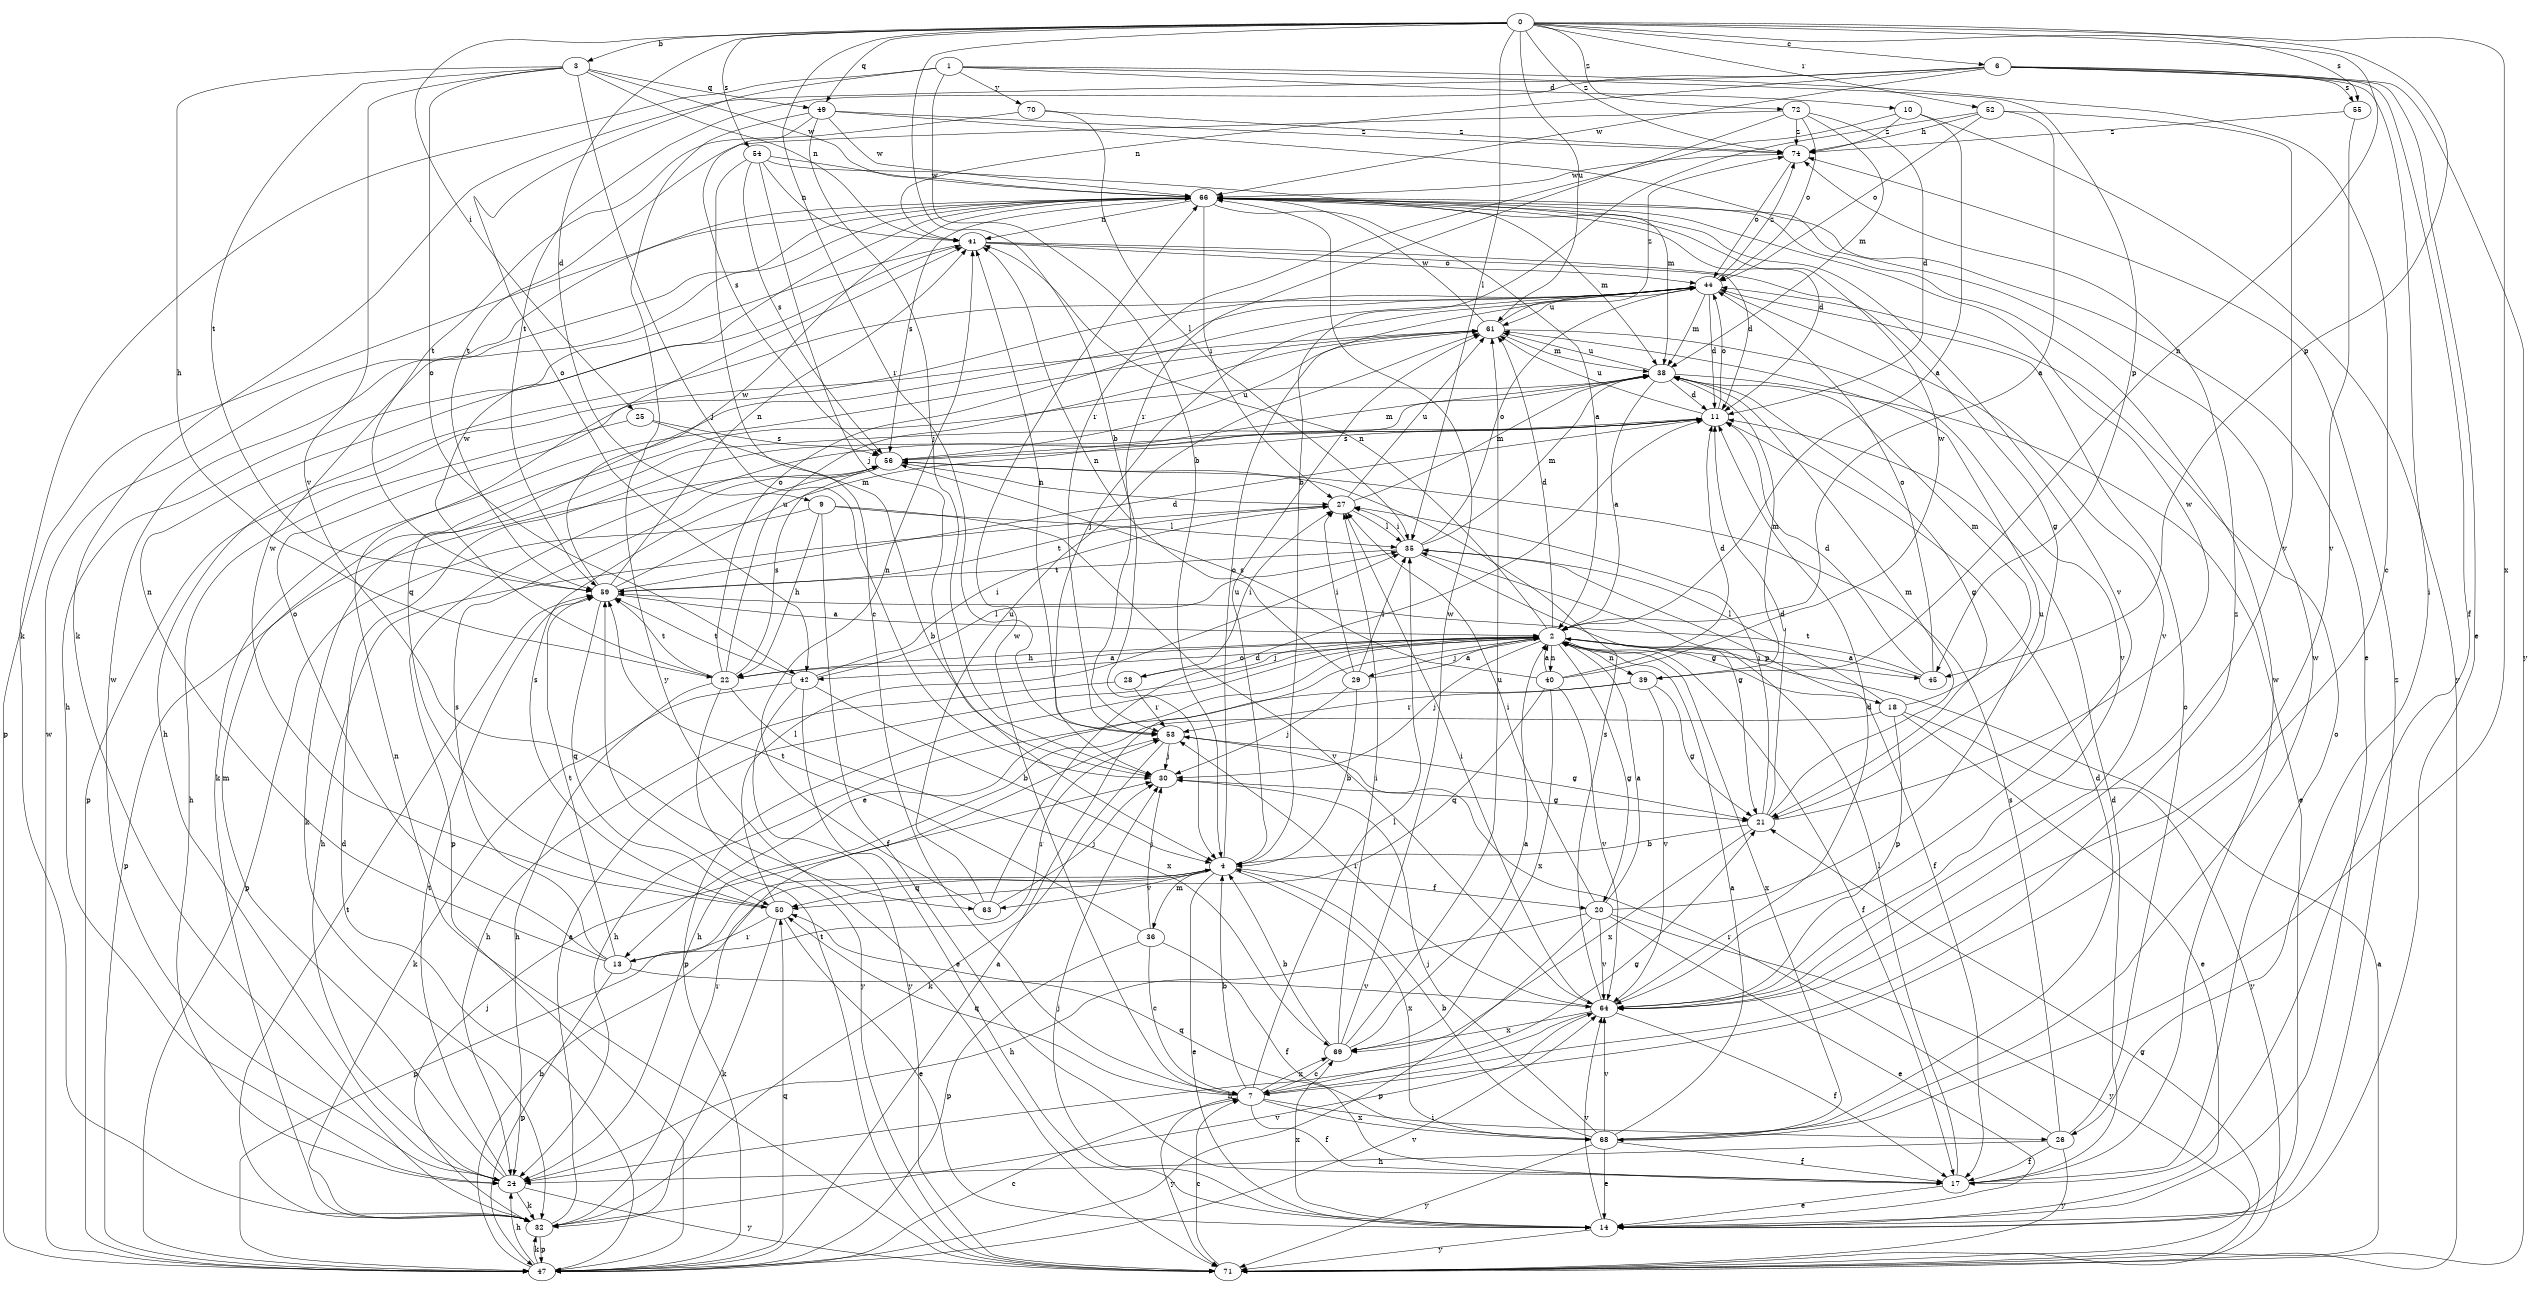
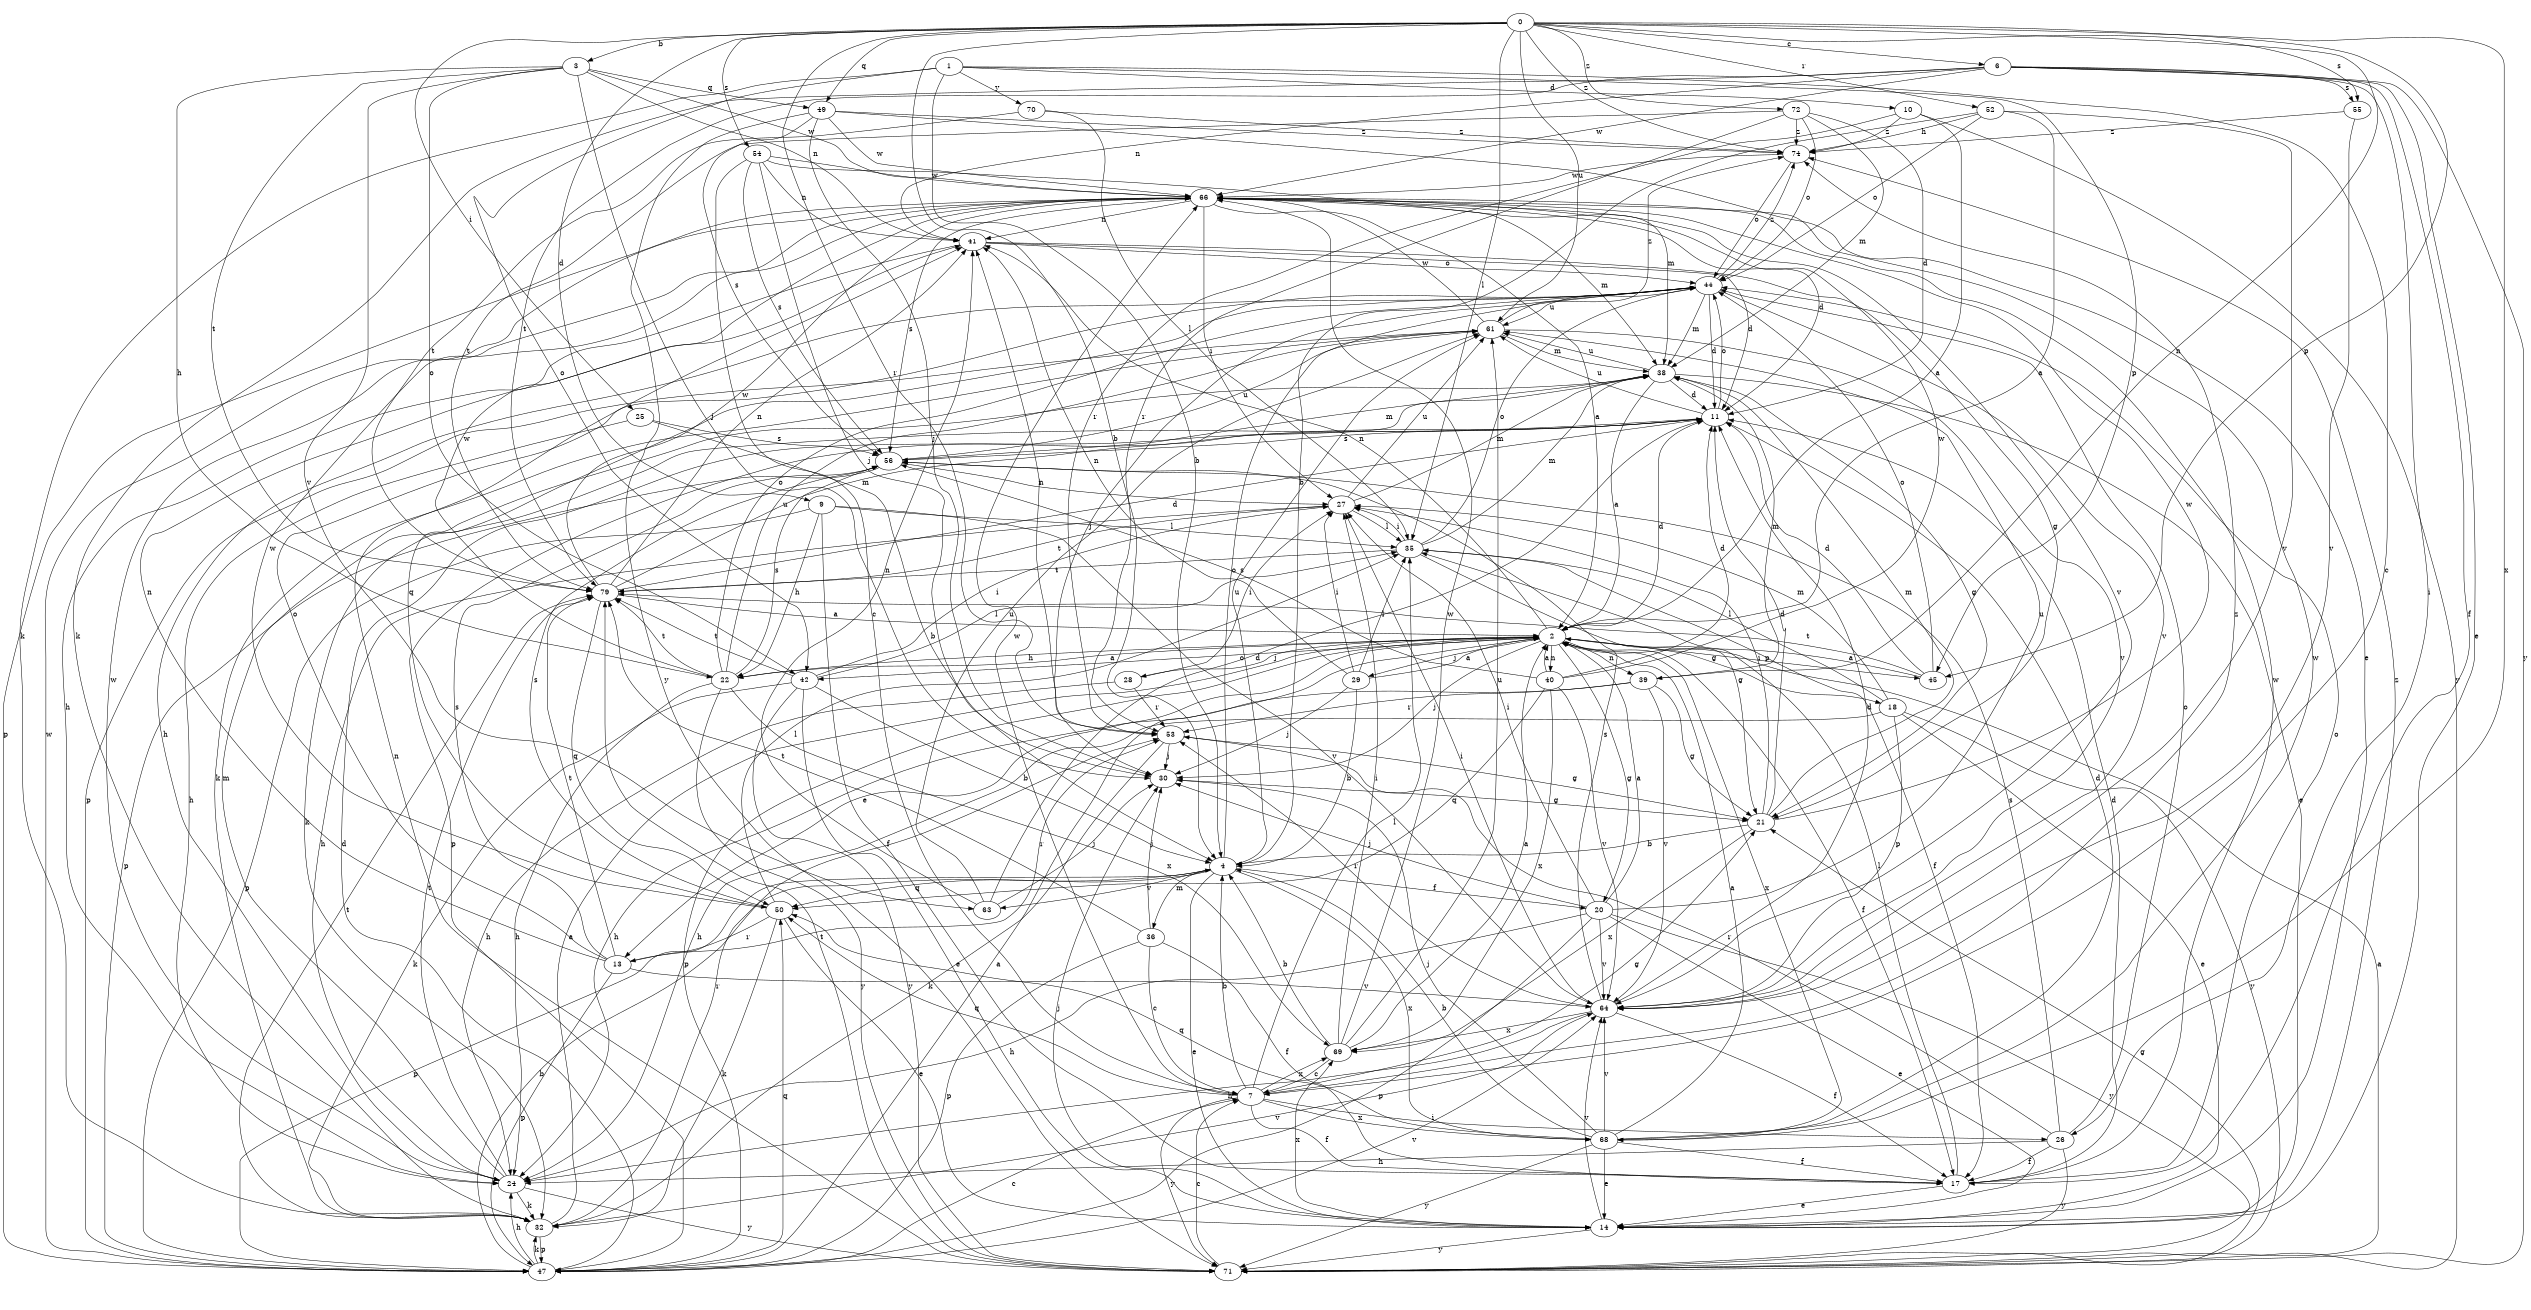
edge "2" -> "61": now "2" -> "11"
edge "18" -> "38": now "18" -> "27"
node "59": label "59" -> "79"
edge "32" -> "30": now "20" -> "30"
